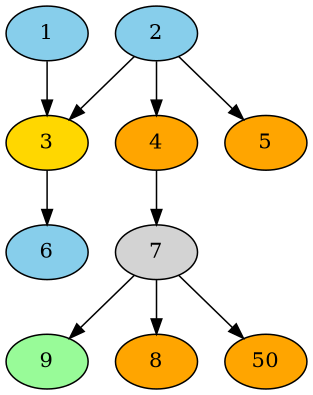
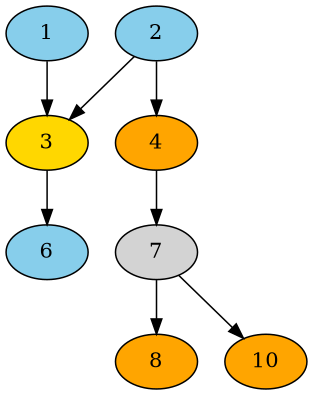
node "5": removed
node "9": removed
node "50": label "50" -> "10"
